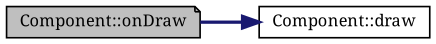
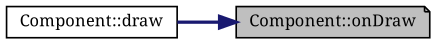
edge "Component::onDraw" -> "Component::draw": reversed
